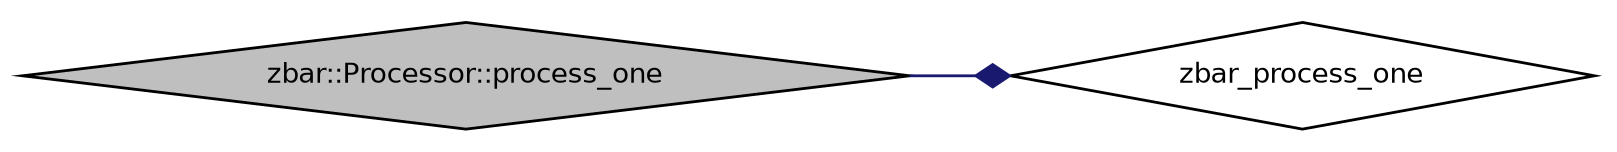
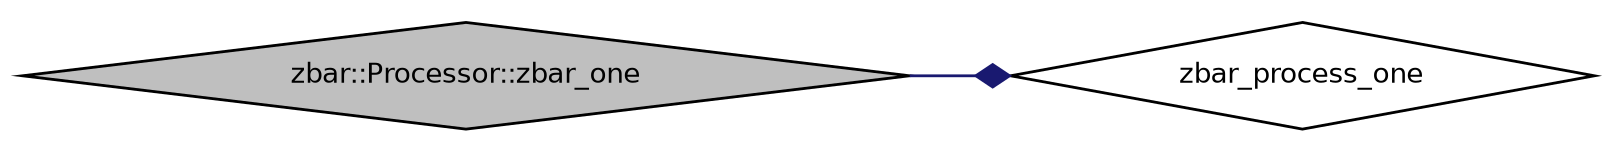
node "zbar::Processor::process_one": label "zbar::Processor::process_one" -> "zbar::Processor::zbar_one"
